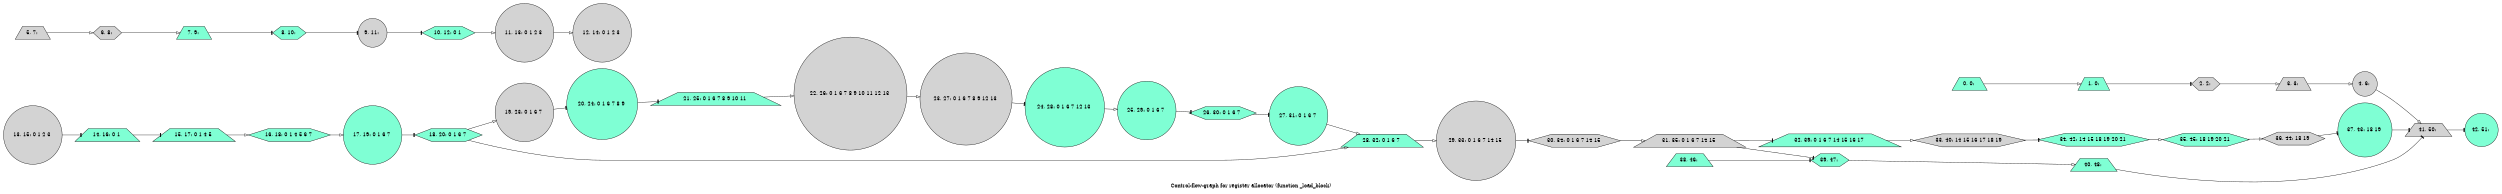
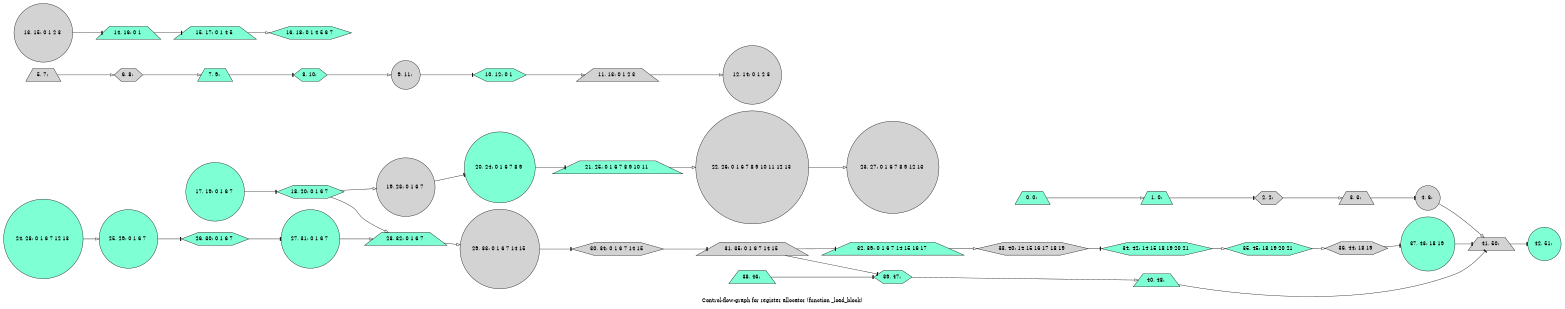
edge "8, 10:" -> "9, 11:": arrowhead tee -> onormal
node "11, 13: 0 1 2 3": shape circle -> trapezium
edge "3, 3:" -> "4, 6:": arrowhead onormal -> tee
edge "23, 27: 0 1 6 7 8 9 12 13" -> "24, 28: 0 1 6 7 12 13": removed
edge "16, 18: 0 1 4 5 6 7" -> "17, 19: 0 1 6 7": removed
edge "30, 34: 0 1 6 7 14 15" -> "31, 35: 0 1 6 7 14 15": arrowhead onormal -> tee
